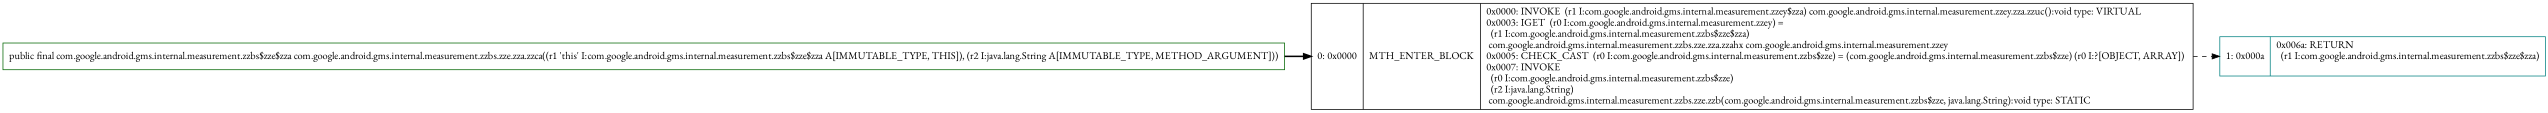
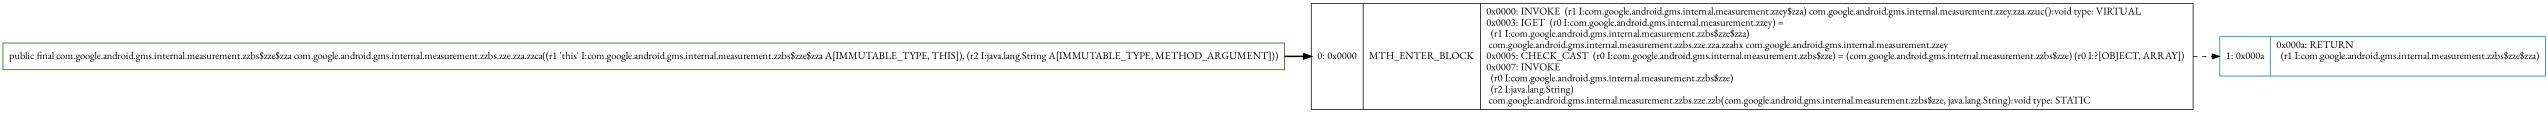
node "1: 0x000a": text "0x006a: RETURN" -> "0x000a: RETURN"
